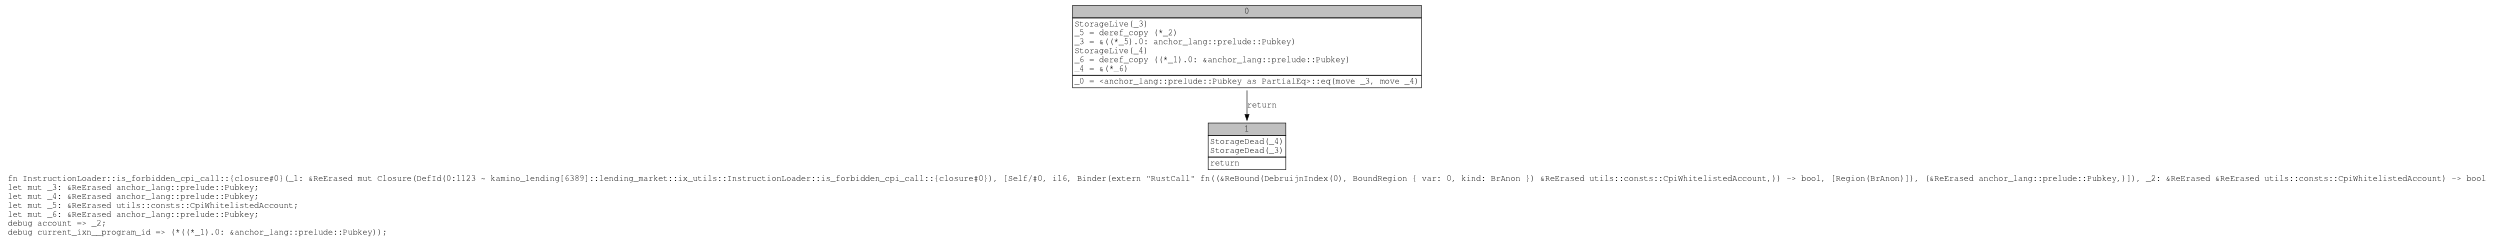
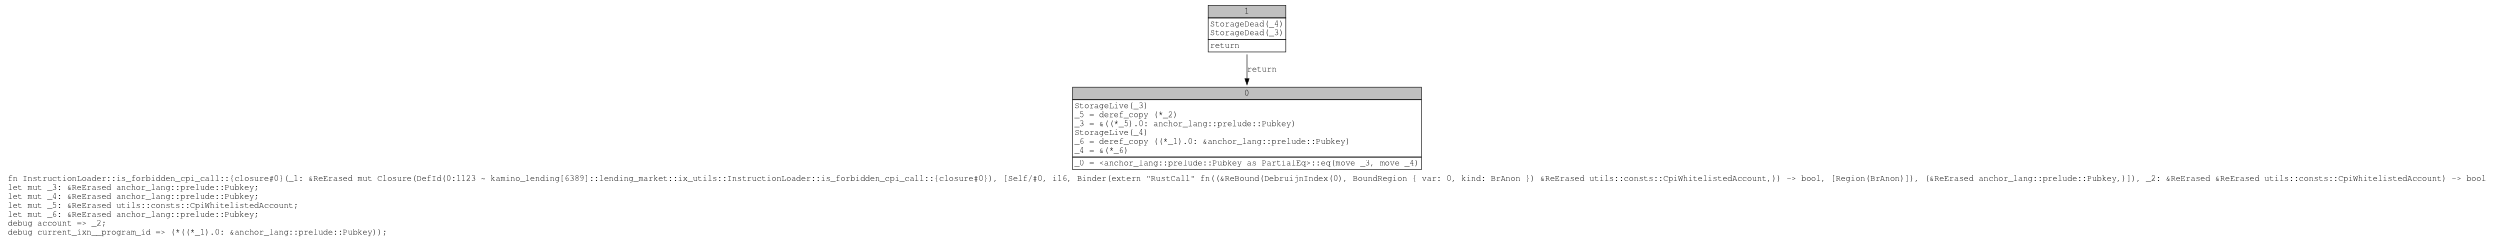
edge "0" -> "1": reversed
